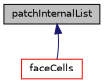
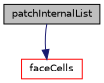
edge "faceCells" -> "patchInternalList": reversed
